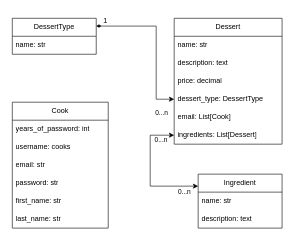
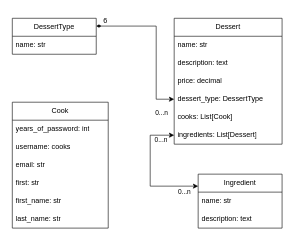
node "1": label "1" -> "6"
node "email: List[Cook]": label "email: List[Cook]" -> "cooks: List[Cook]"
node "password: str": label "password: str" -> "first: str"
